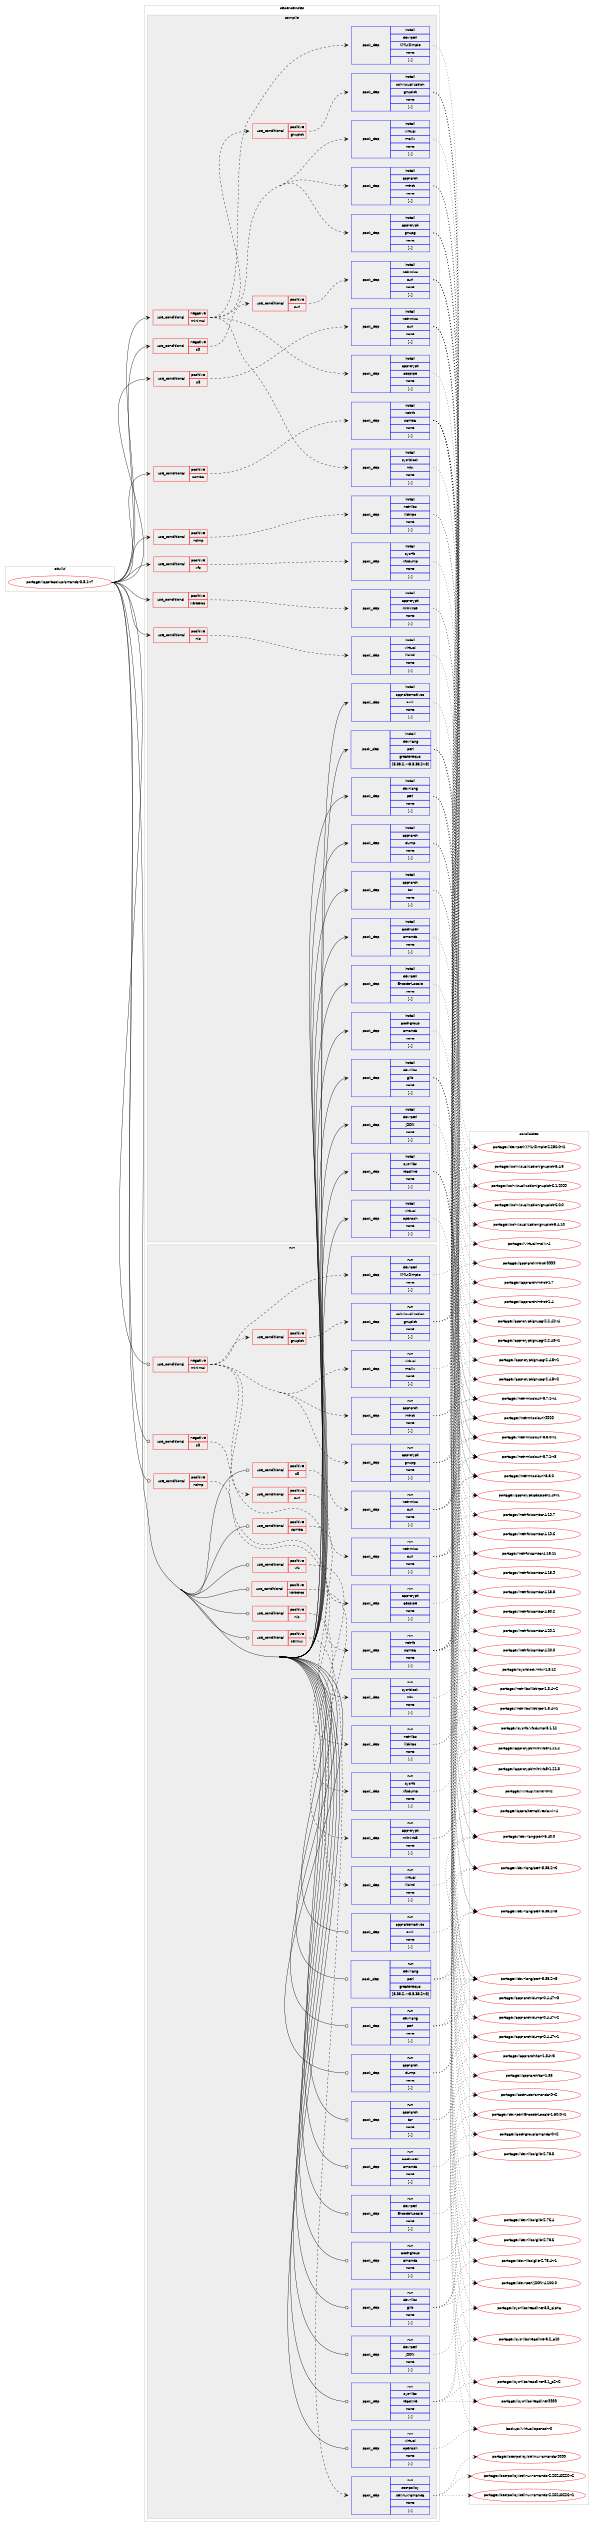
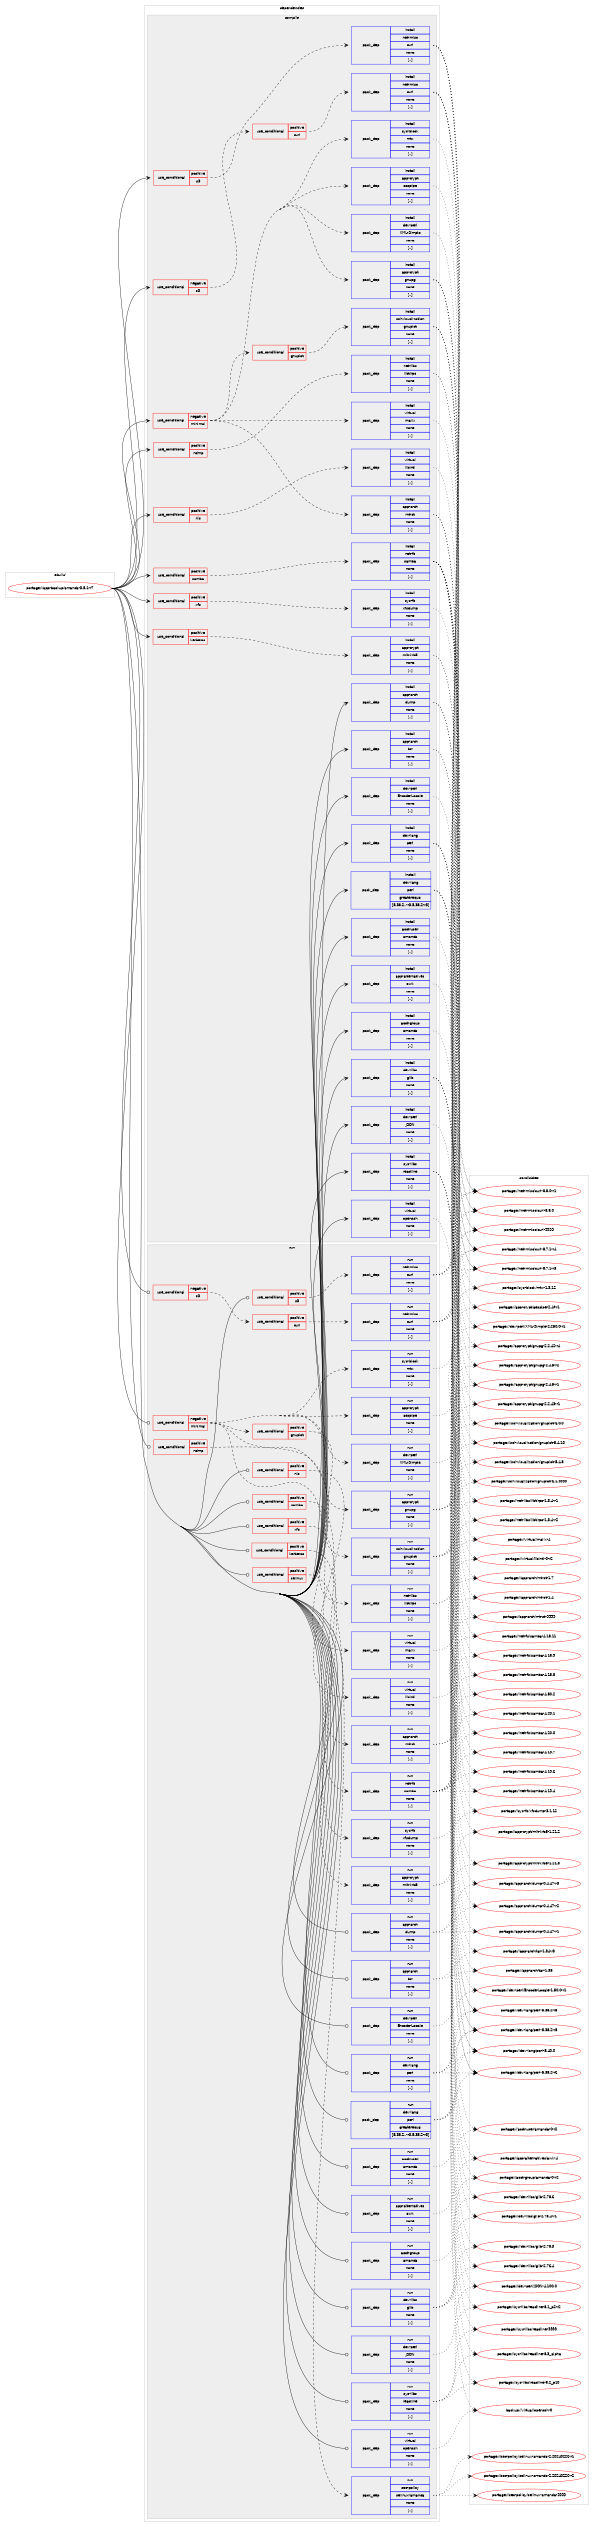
node "portage://net-fs/samba-4.19.4": added
